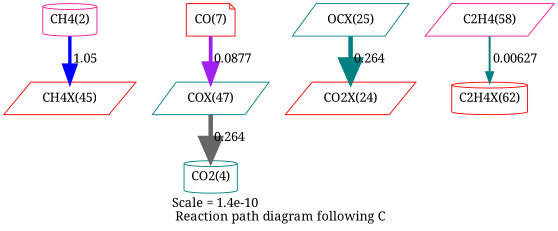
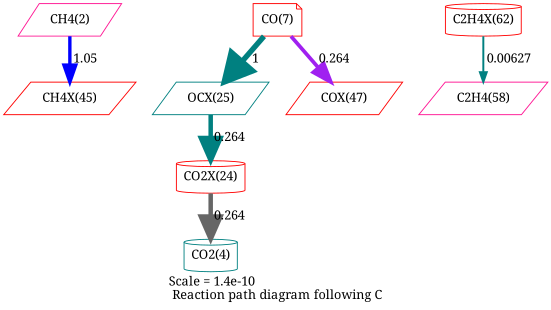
node "CH4(2)": shape cylinder -> parallelogram
edge "CO(7)" -> "OCX(25)": added, label "1"
edge "C2H4(58)" -> "C2H4X(62)": reversed
edge "CO(7)" -> "COX(47)": label " 0.0877" -> " 0.264"
node "COX(47)": color teal -> red
node "CO2X(24)": shape parallelogram -> cylinder
edge "COX(47)" -> "CO2(4)": now "CO2X(24)" -> "CO2(4)"
